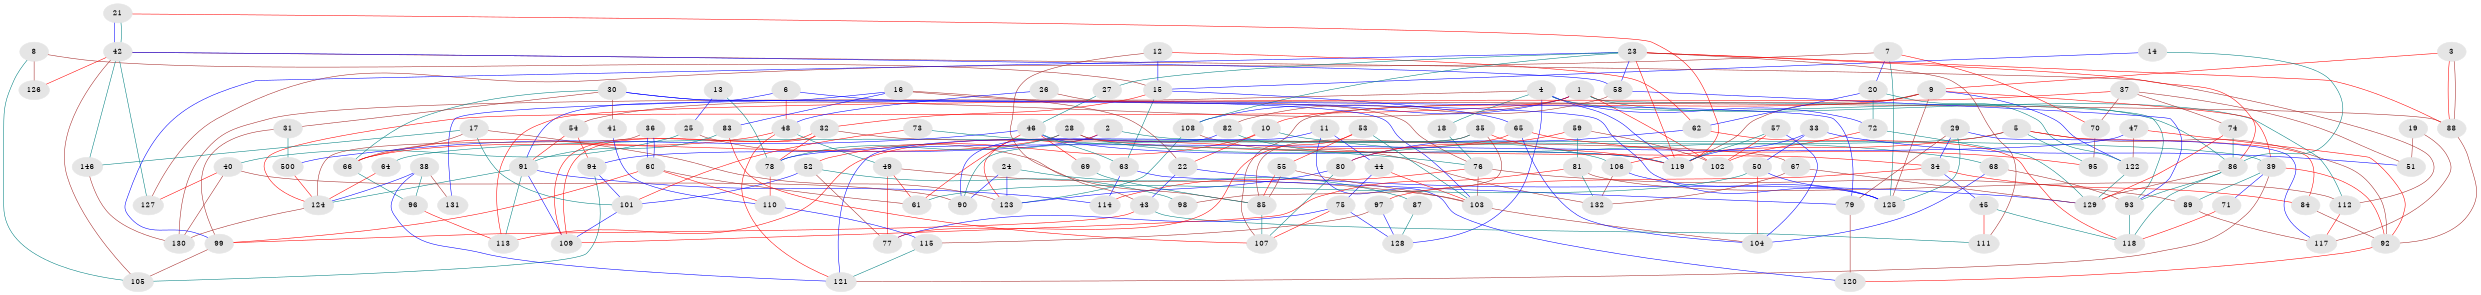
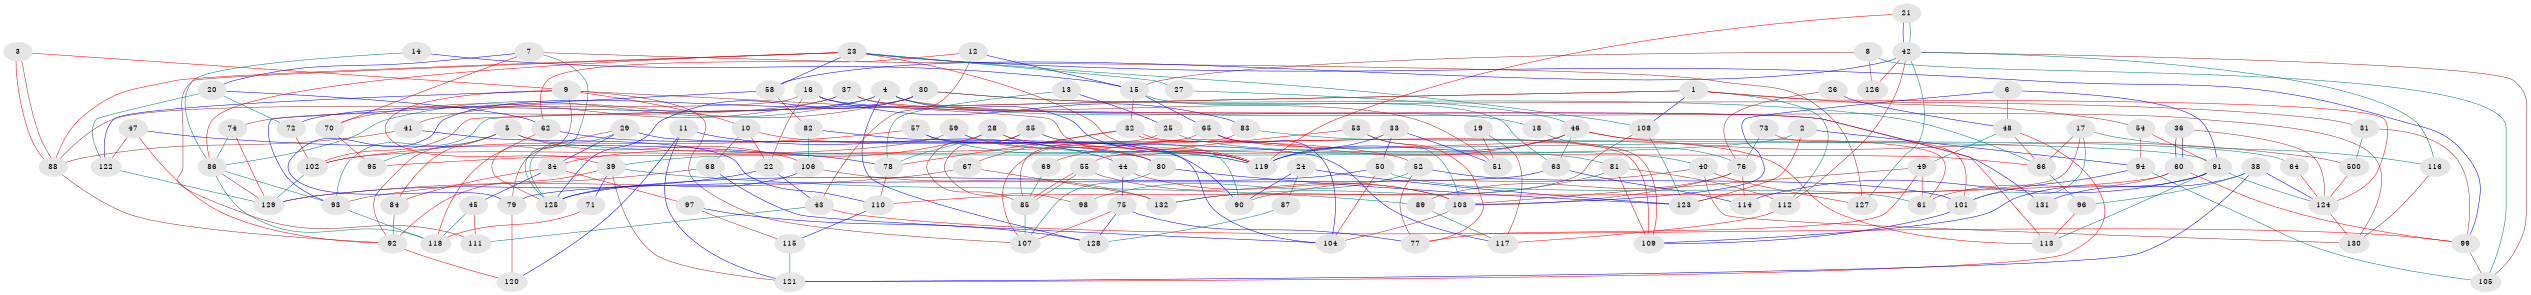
edge "46" -- "500": color blue -> brown
edge "41" -- "88": added
edge "72" -- "129": now "102" -- "129"
node "146": label "146" -> "116"
edge "38" -- "131": color brown -> blue
edge "89" -- "117": color brown -> teal
